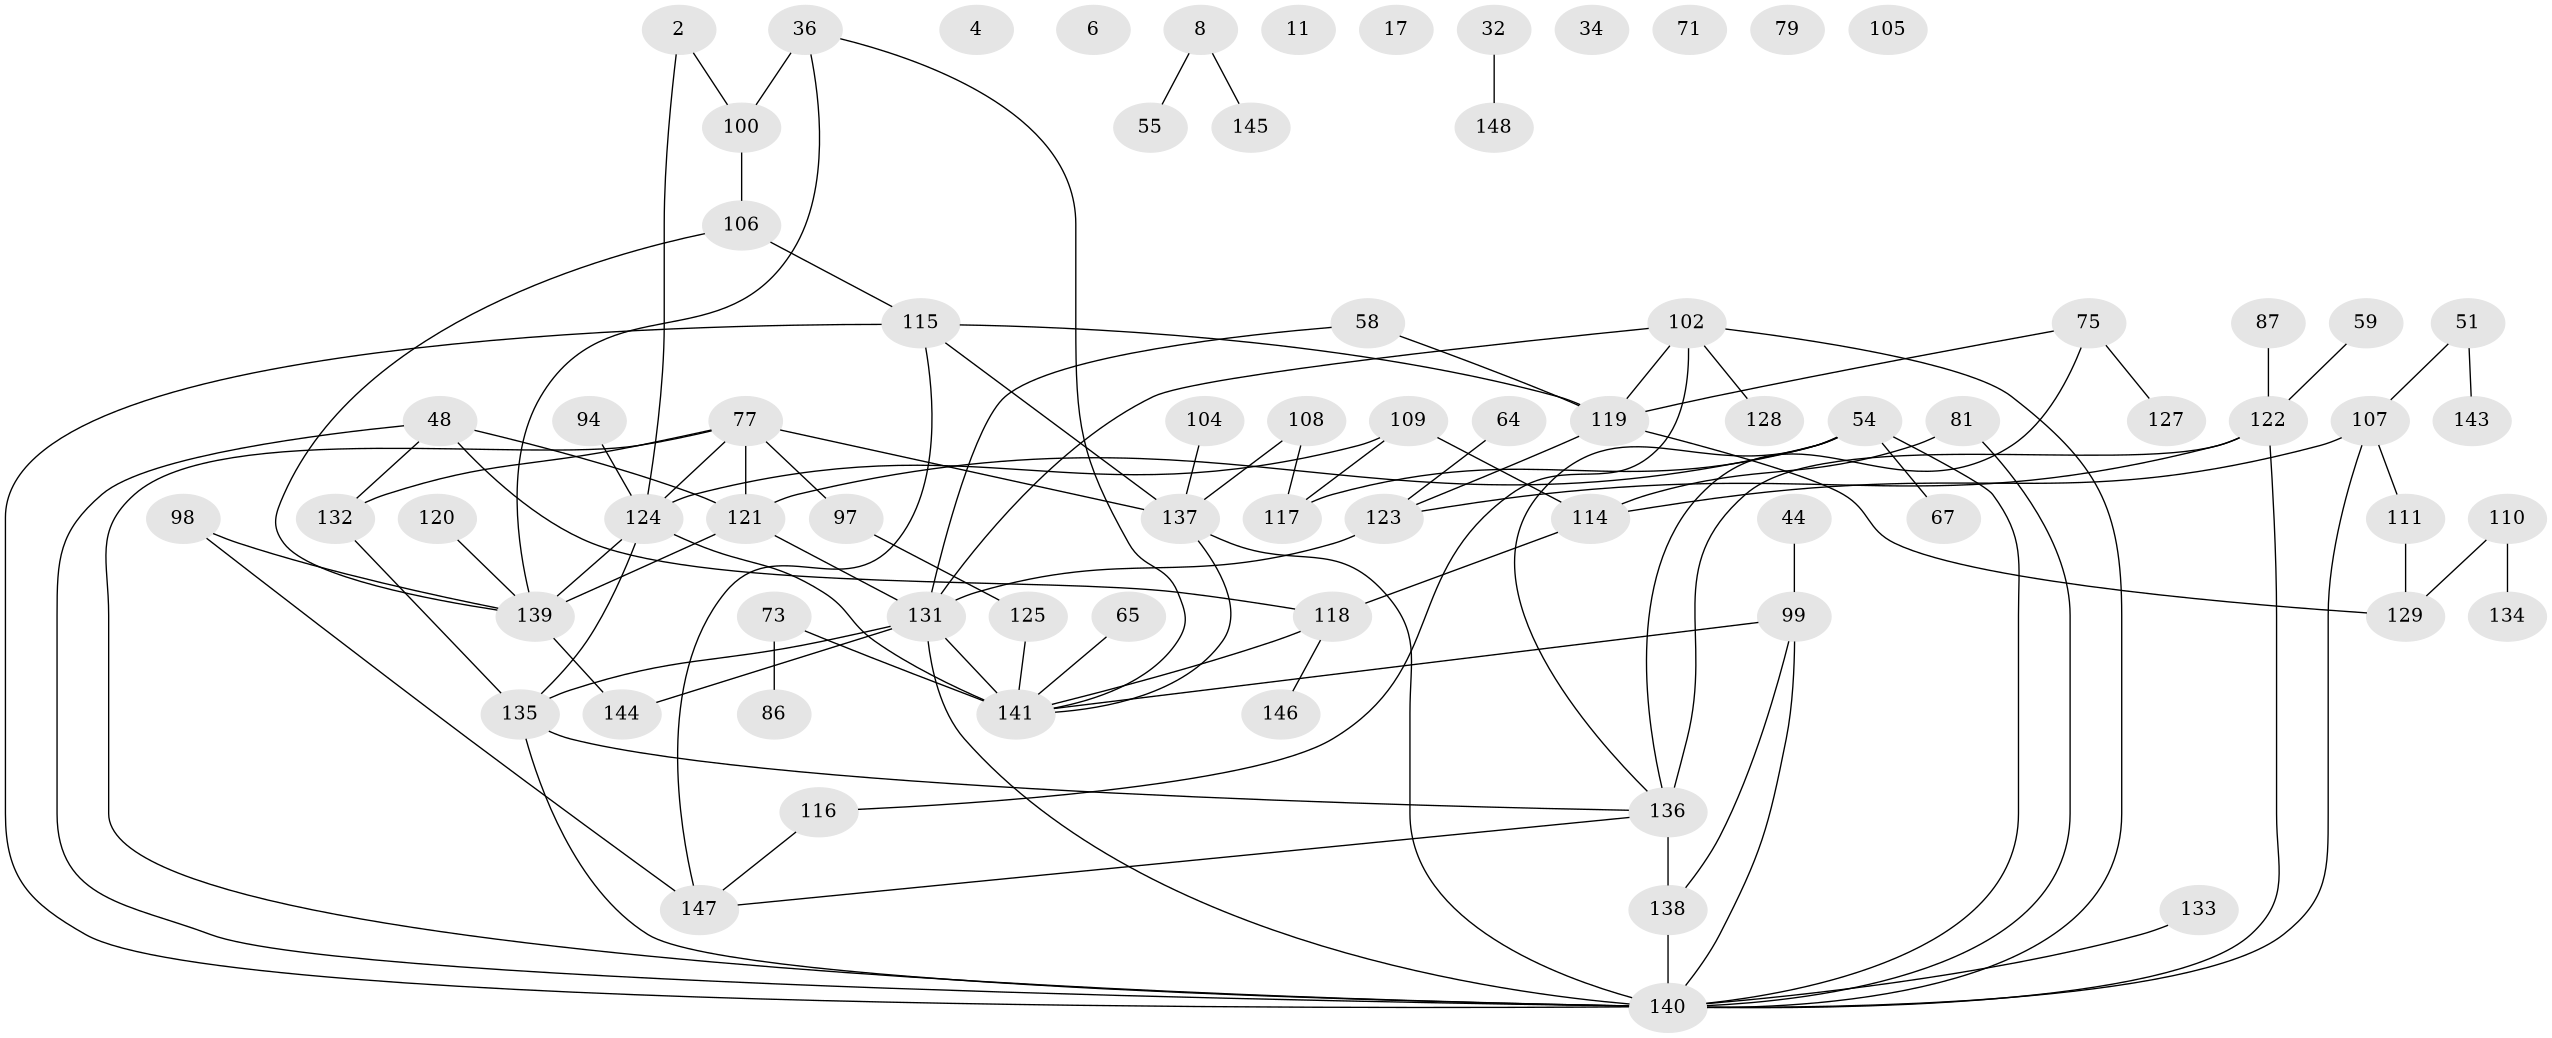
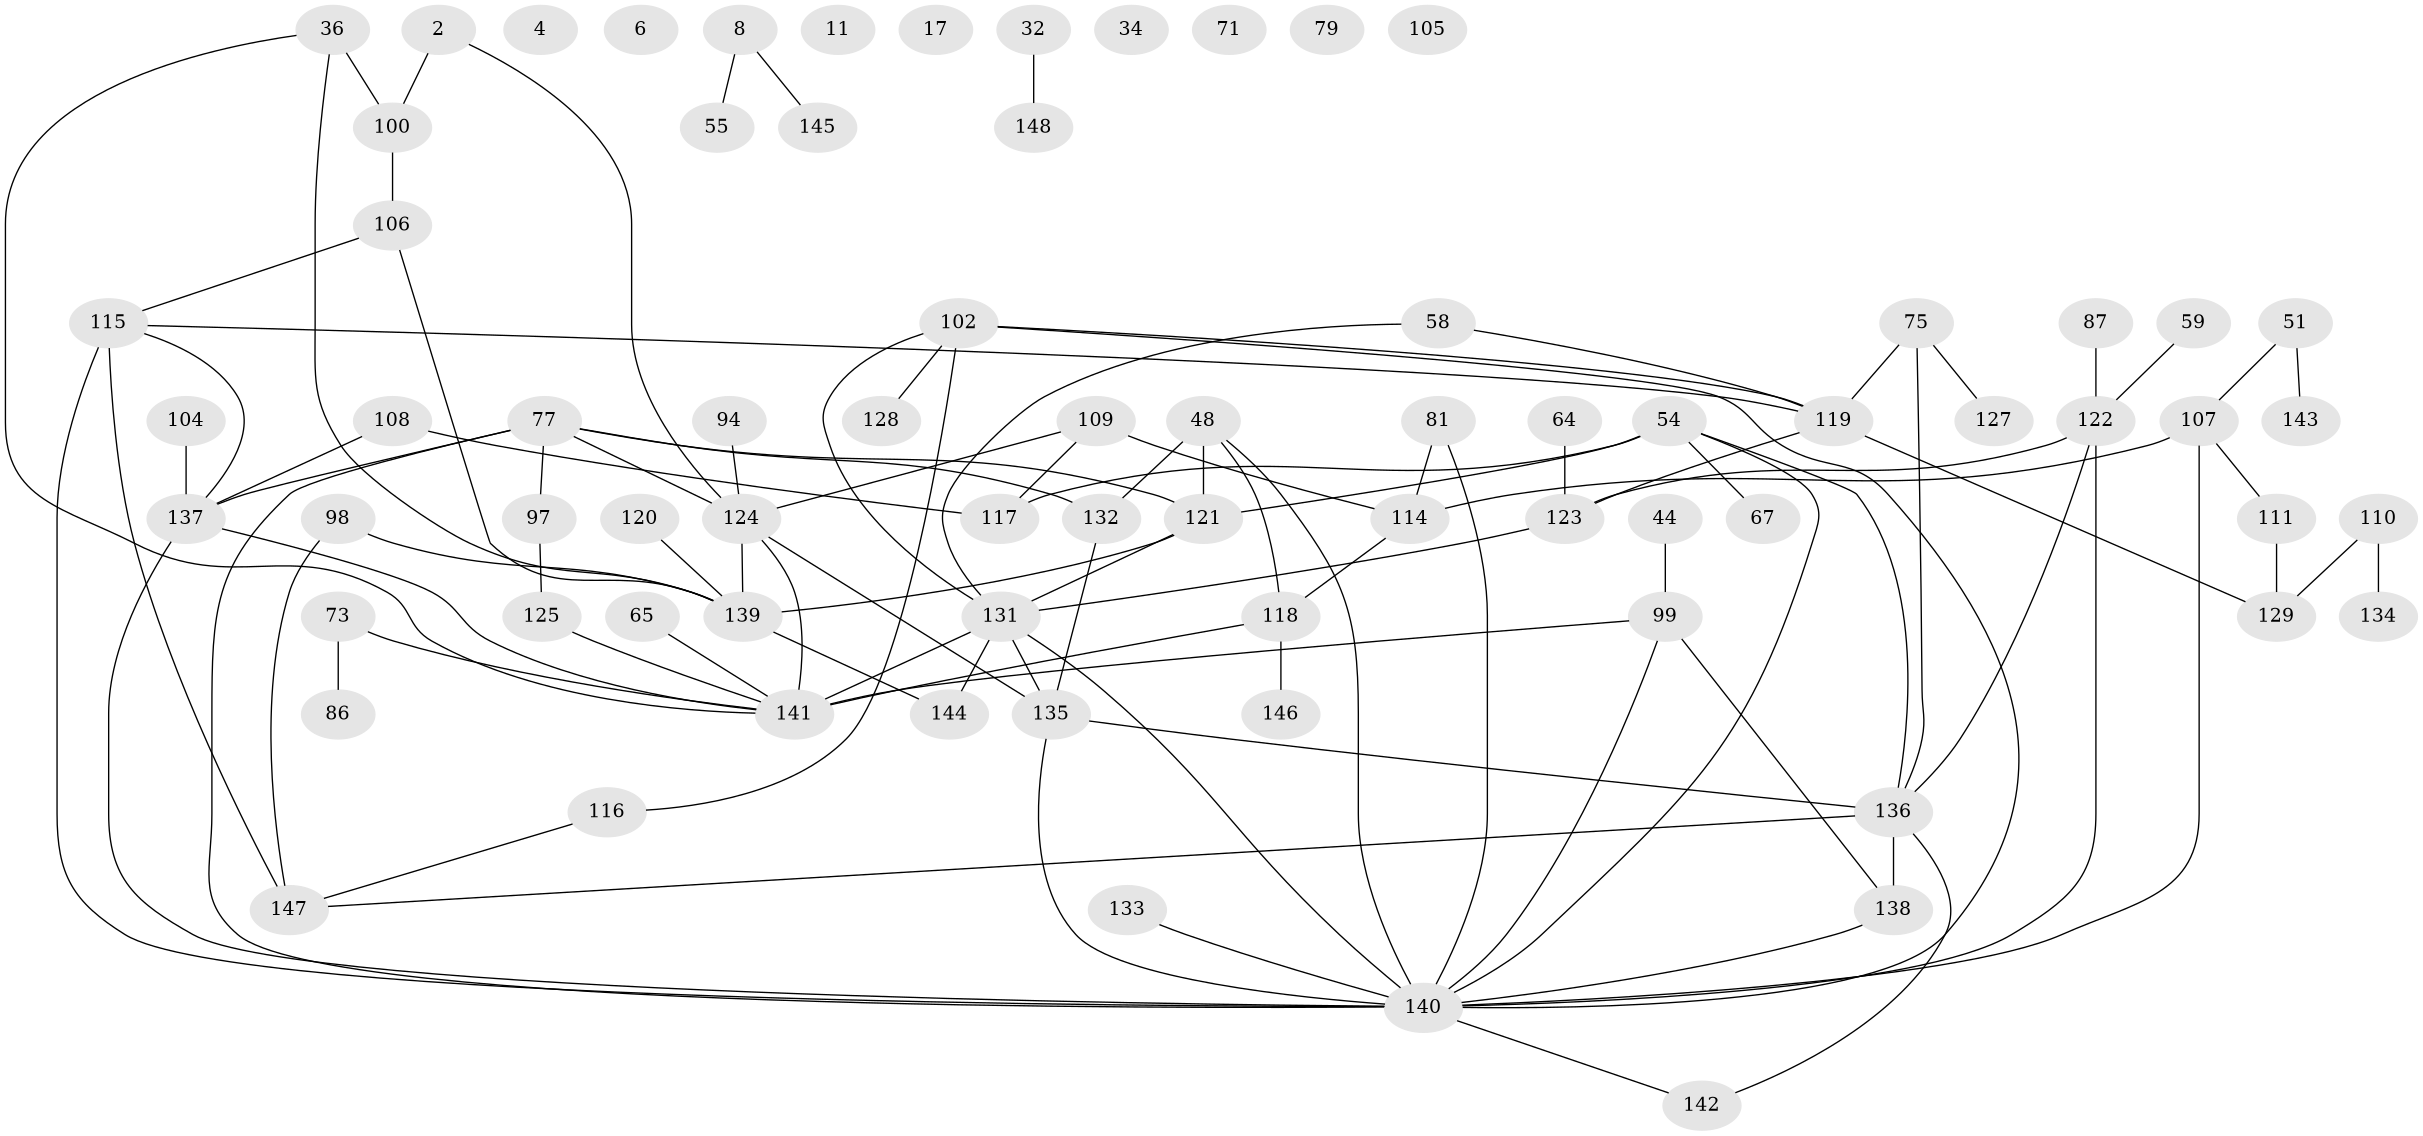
node "142": added
